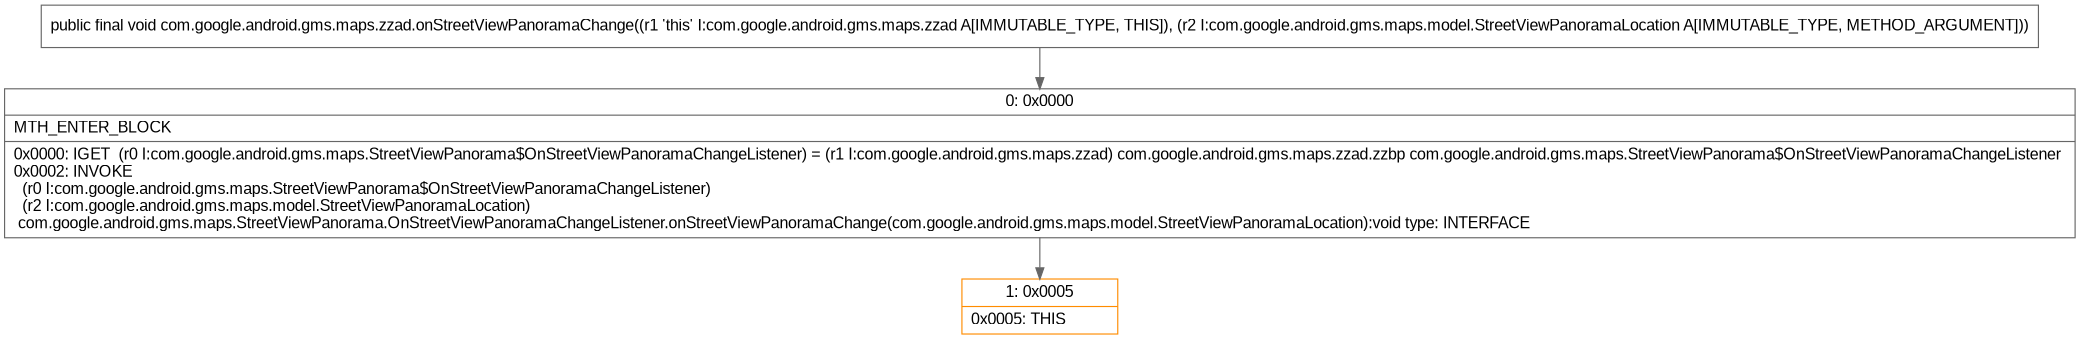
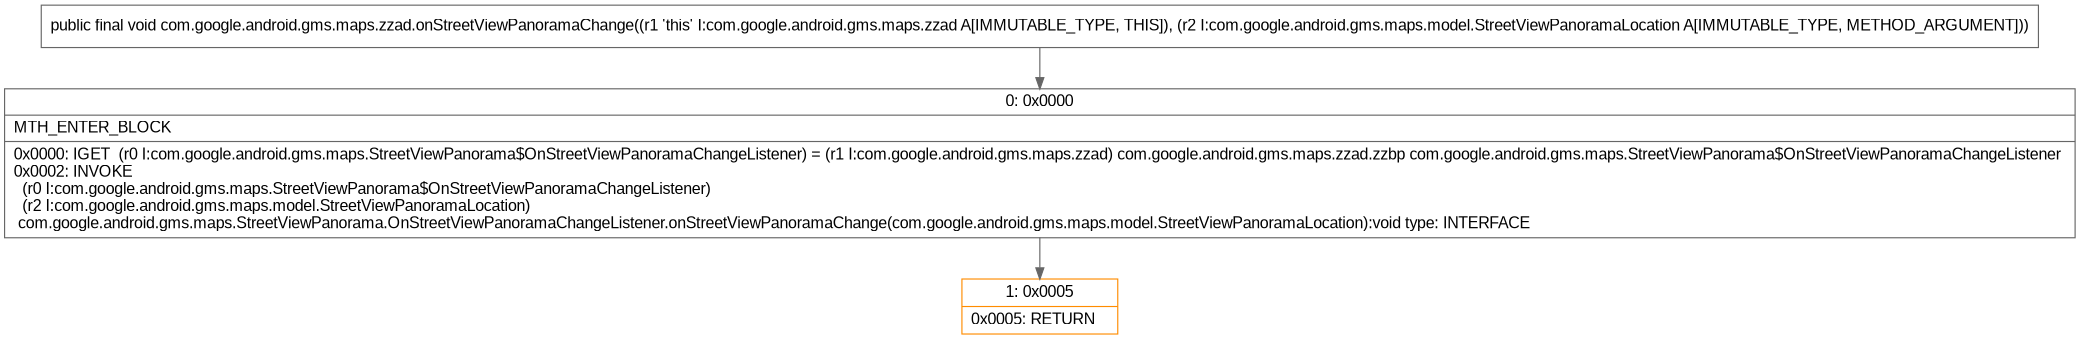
node "1: 0x0005": text "0x0005: THIS" -> "0x0005: RETURN"
